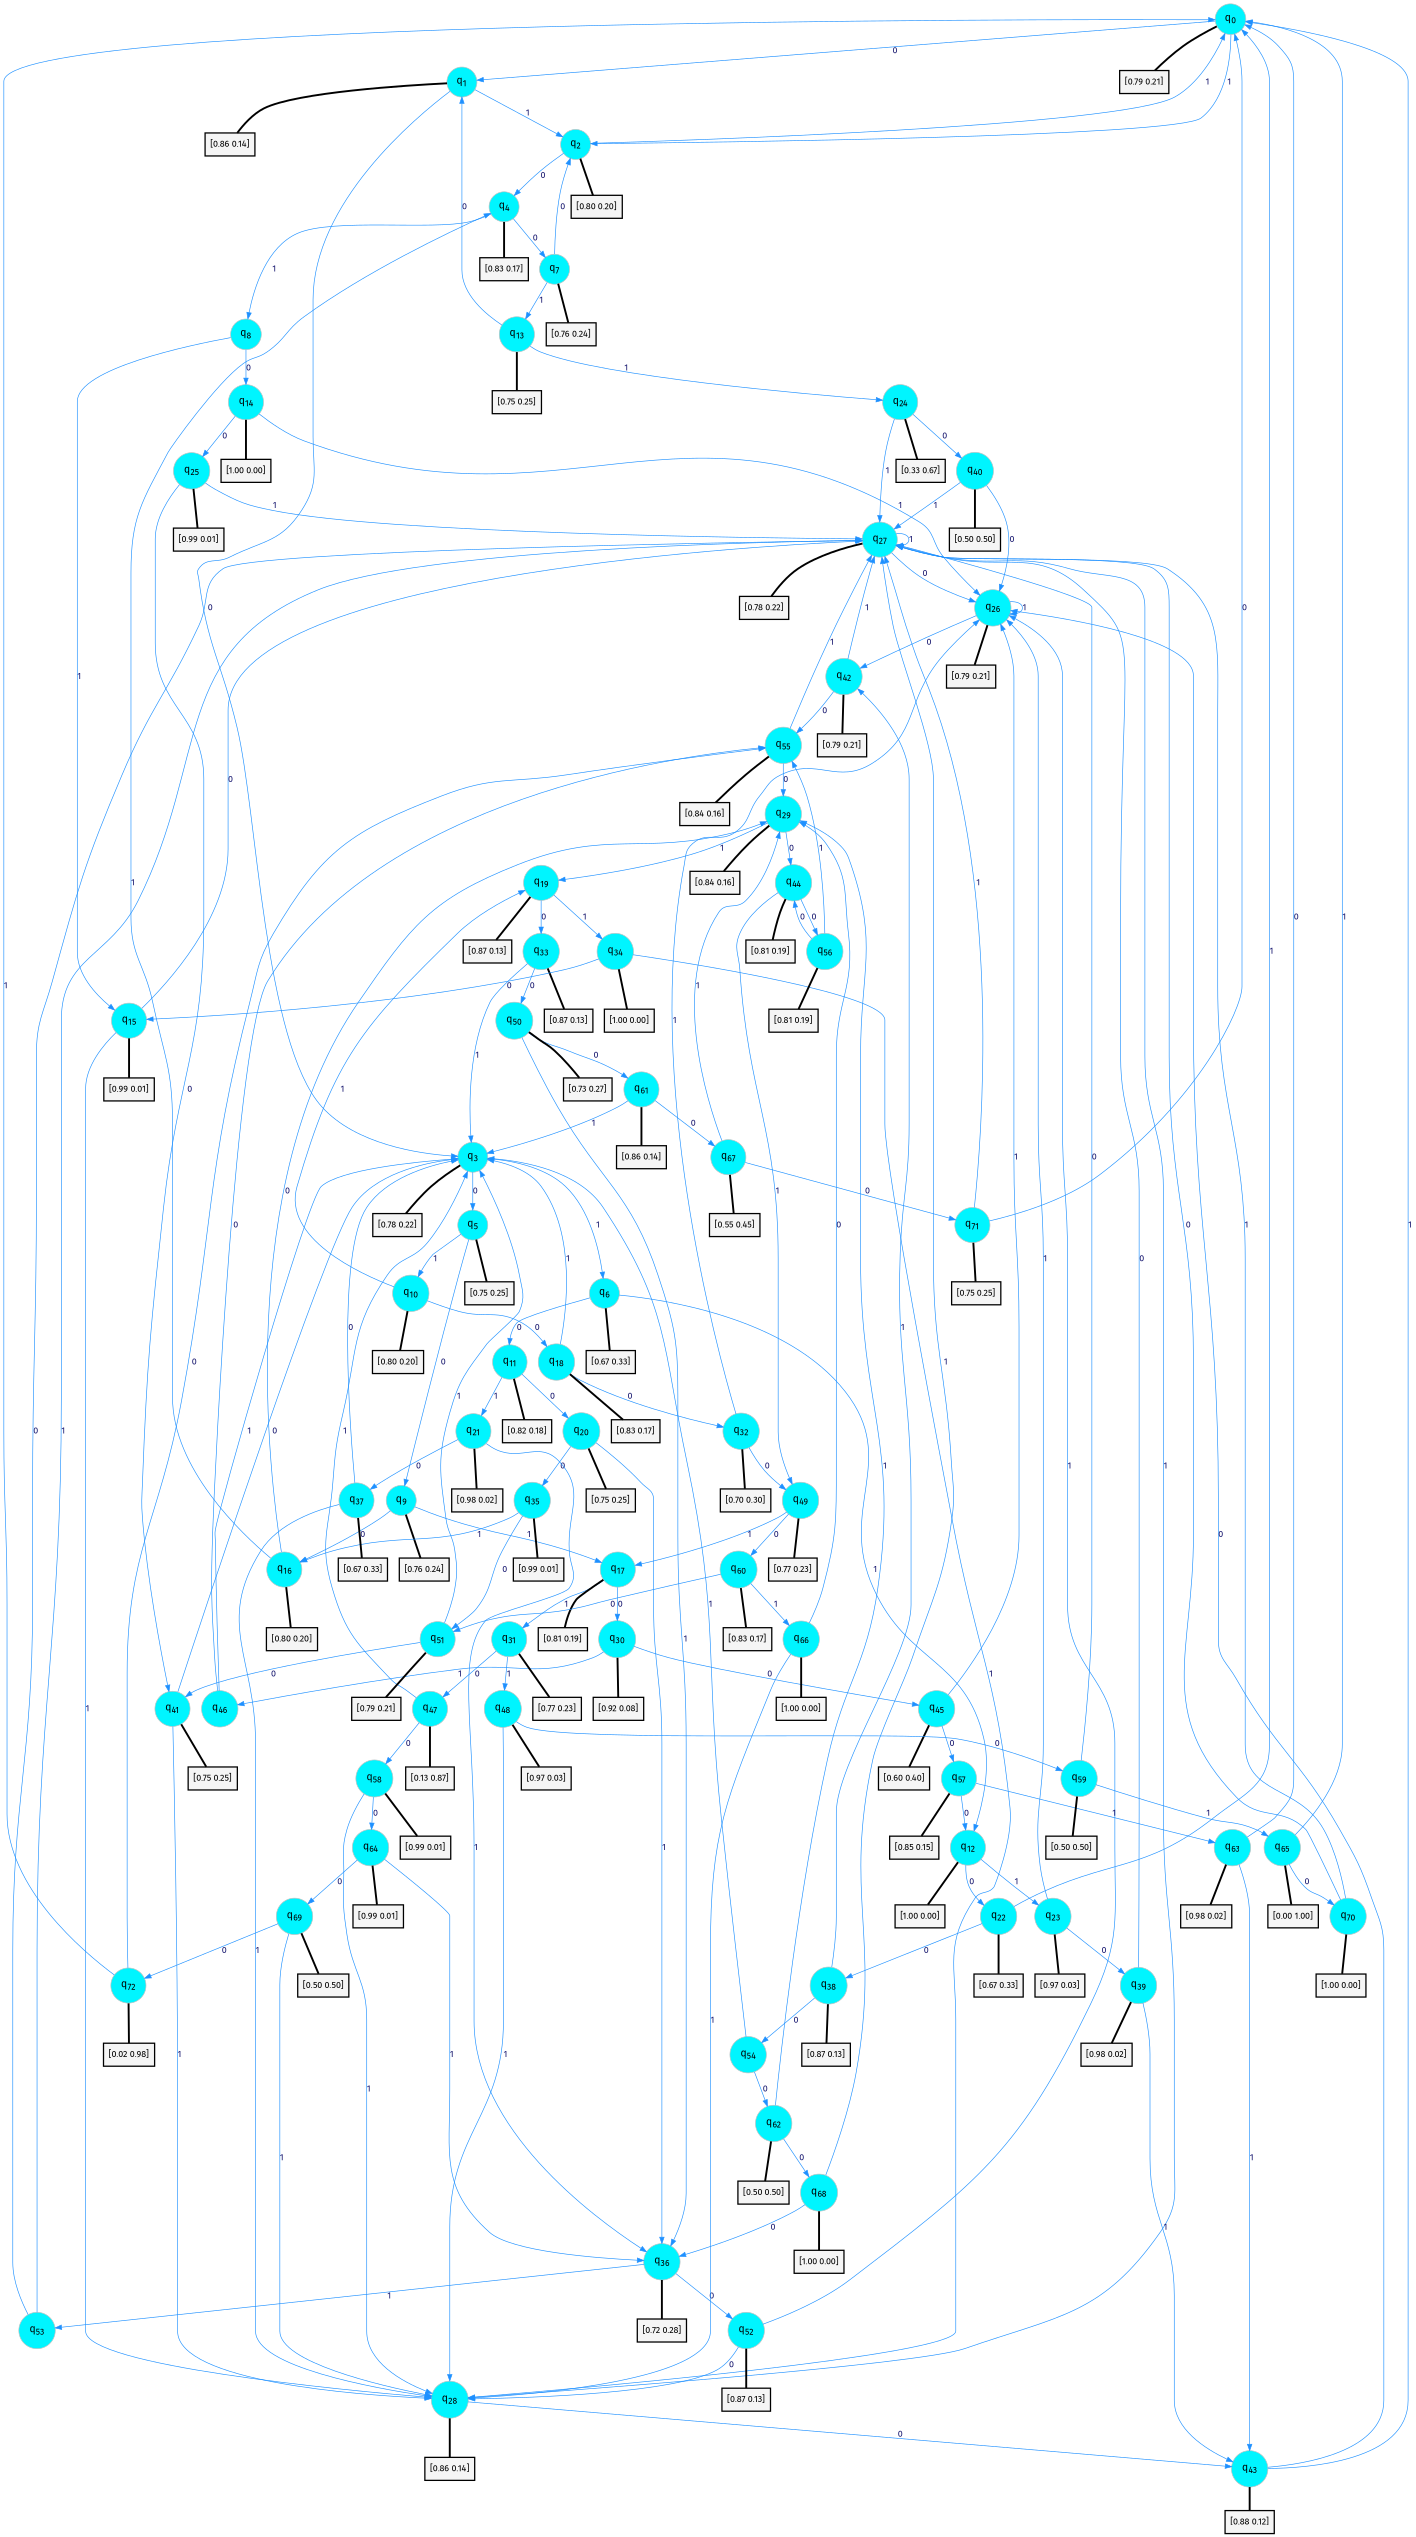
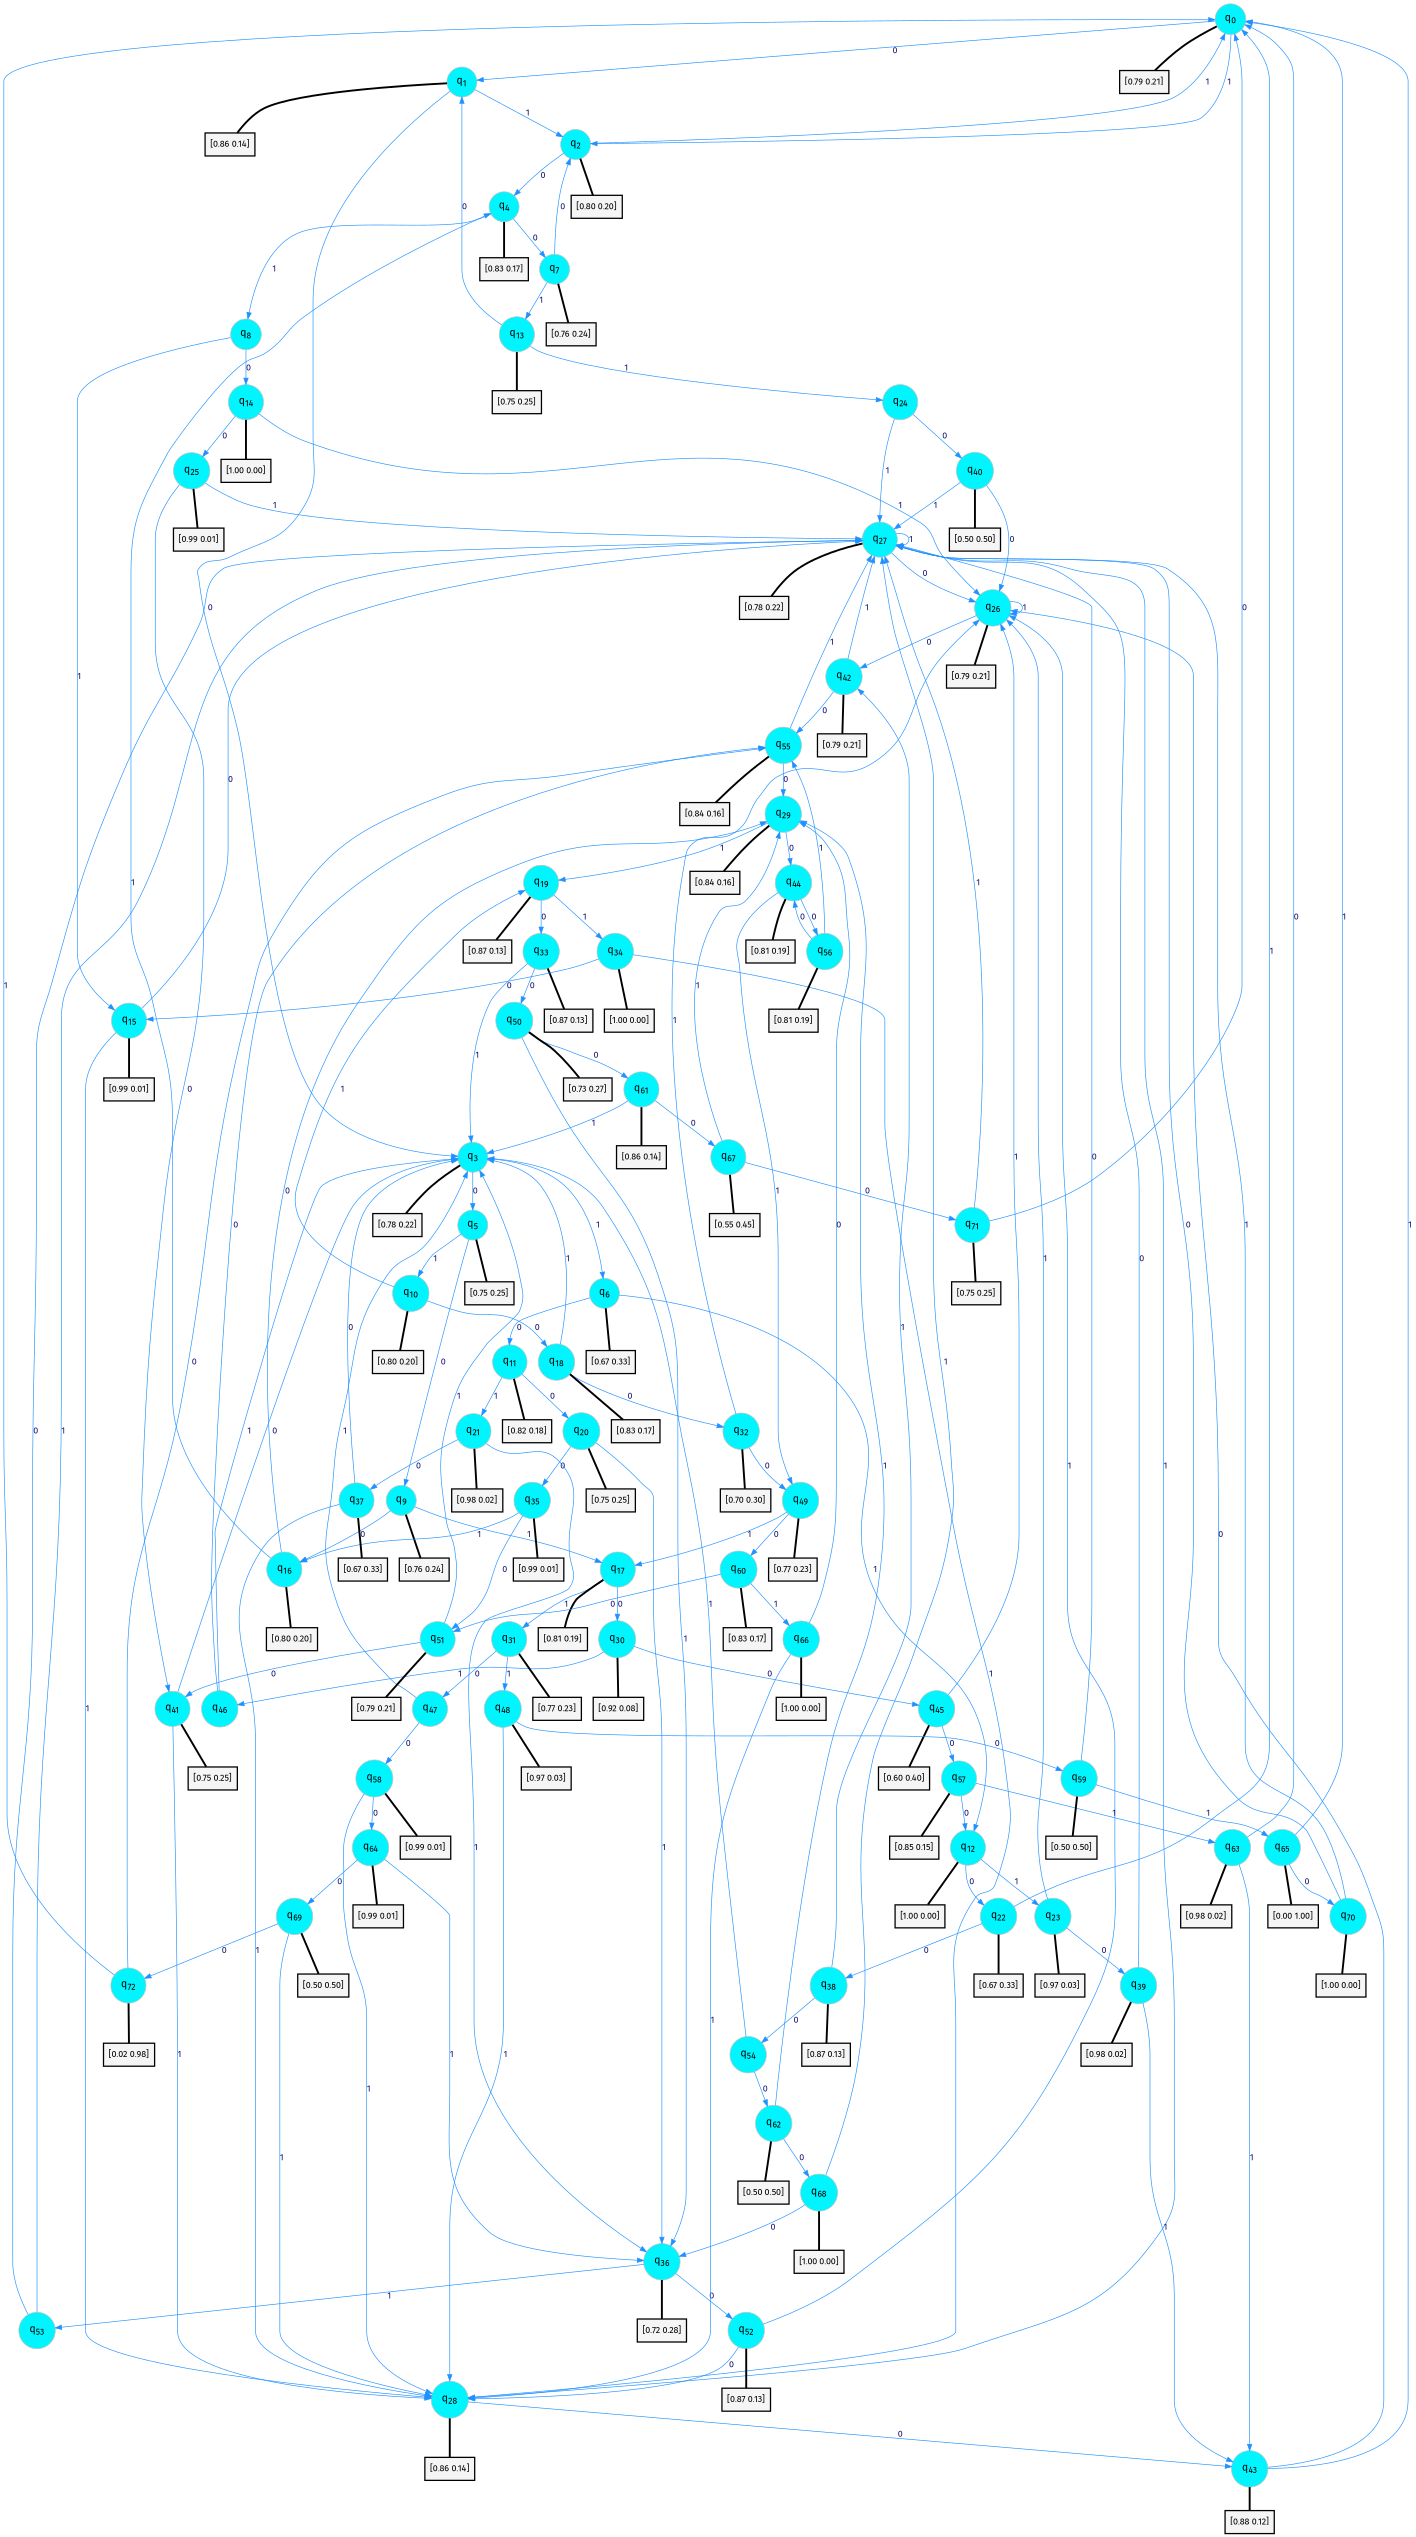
node "[0.33 0.67]": removed
node "[0.13 0.87]": removed
